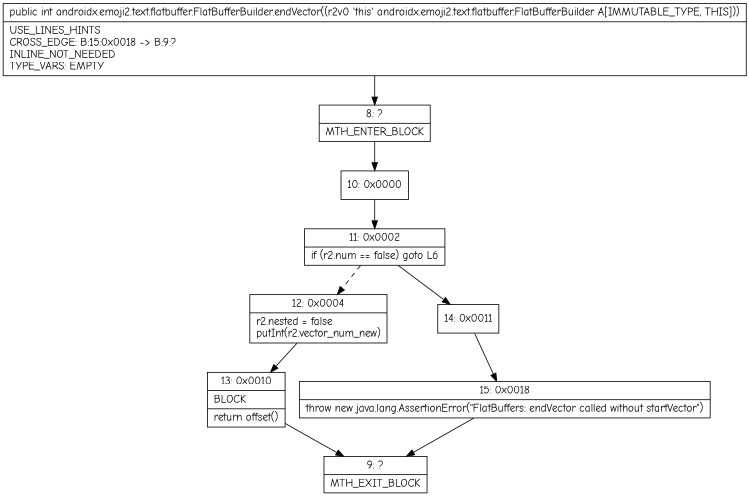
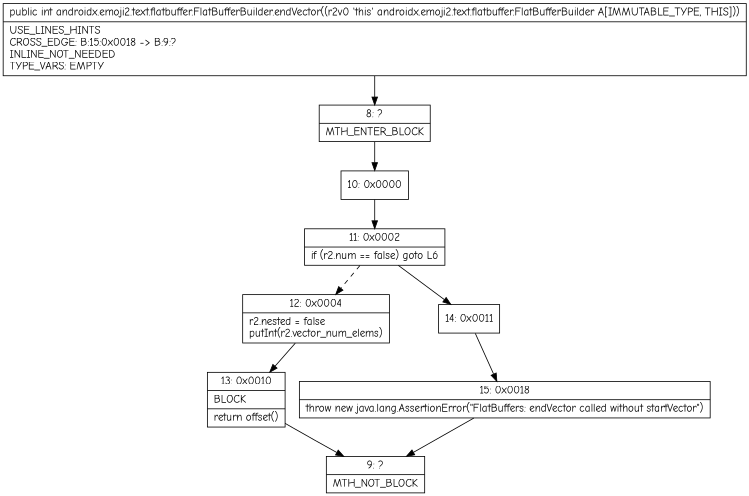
node "12: 0x0004": text "putInt(r2.vector_num_new)" -> "putInt(r2.vector_num_elems)"
node "9: ?": text "MTH_EXIT_BLOCK" -> "MTH_NOT_BLOCK"
